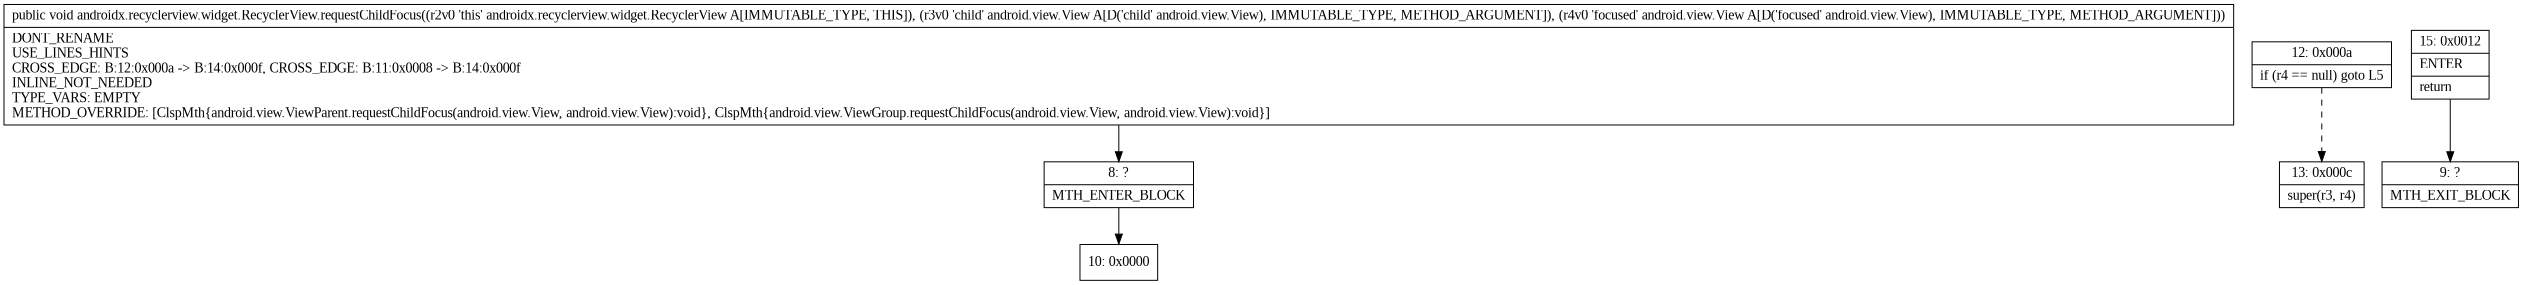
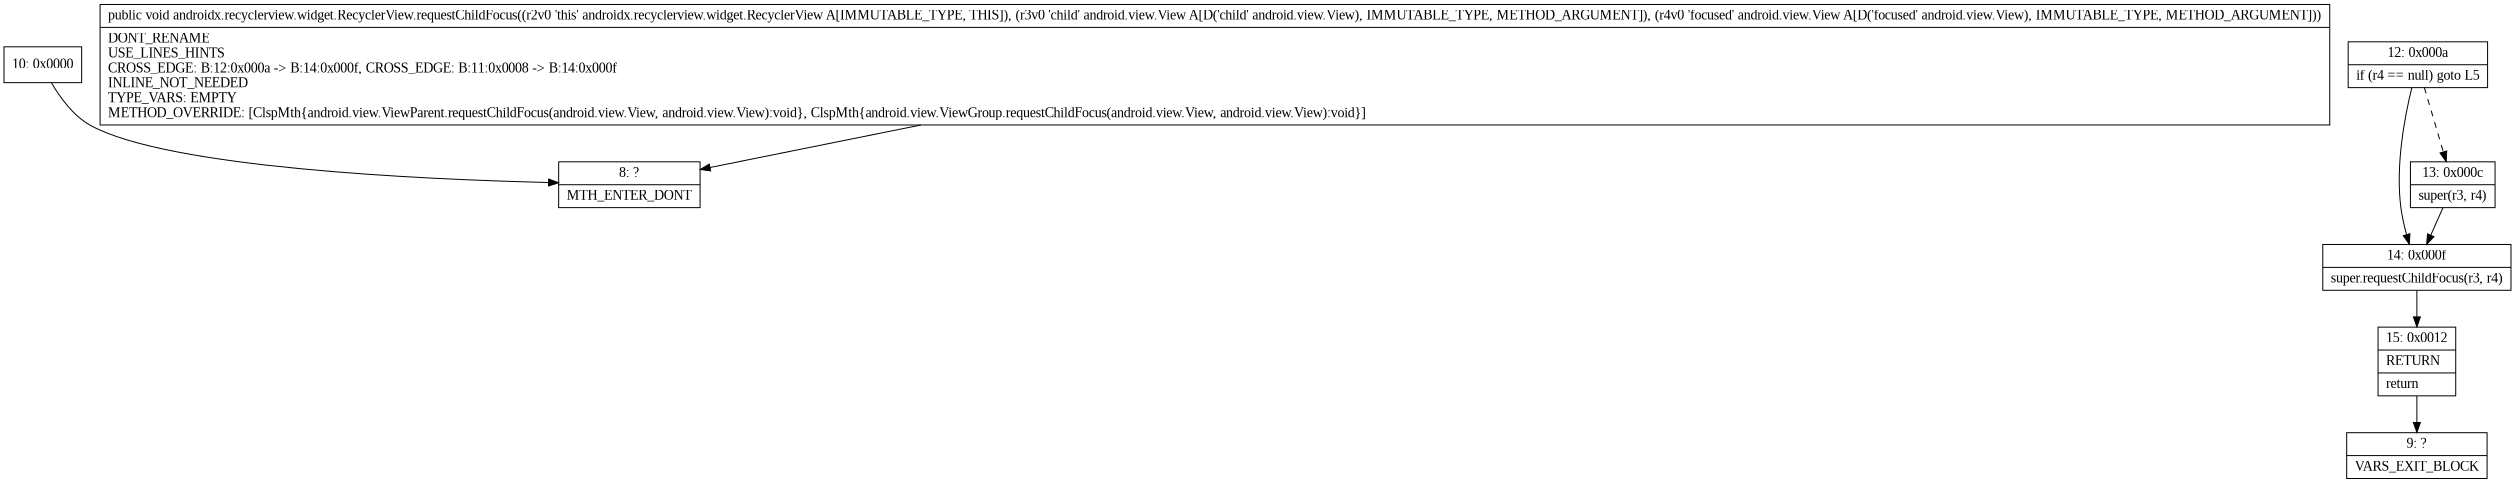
node "15: 0x0012": text "ENTER" -> "RETURN"
node "8: ?": text "MTH_ENTER_BLOCK" -> "MTH_ENTER_DONT"
node "9: ?": text "MTH_EXIT_BLOCK" -> "VARS_EXIT_BLOCK"
edge "8: ?" -> "10: 0x0000": reversed
node "14: 0x000f": added
